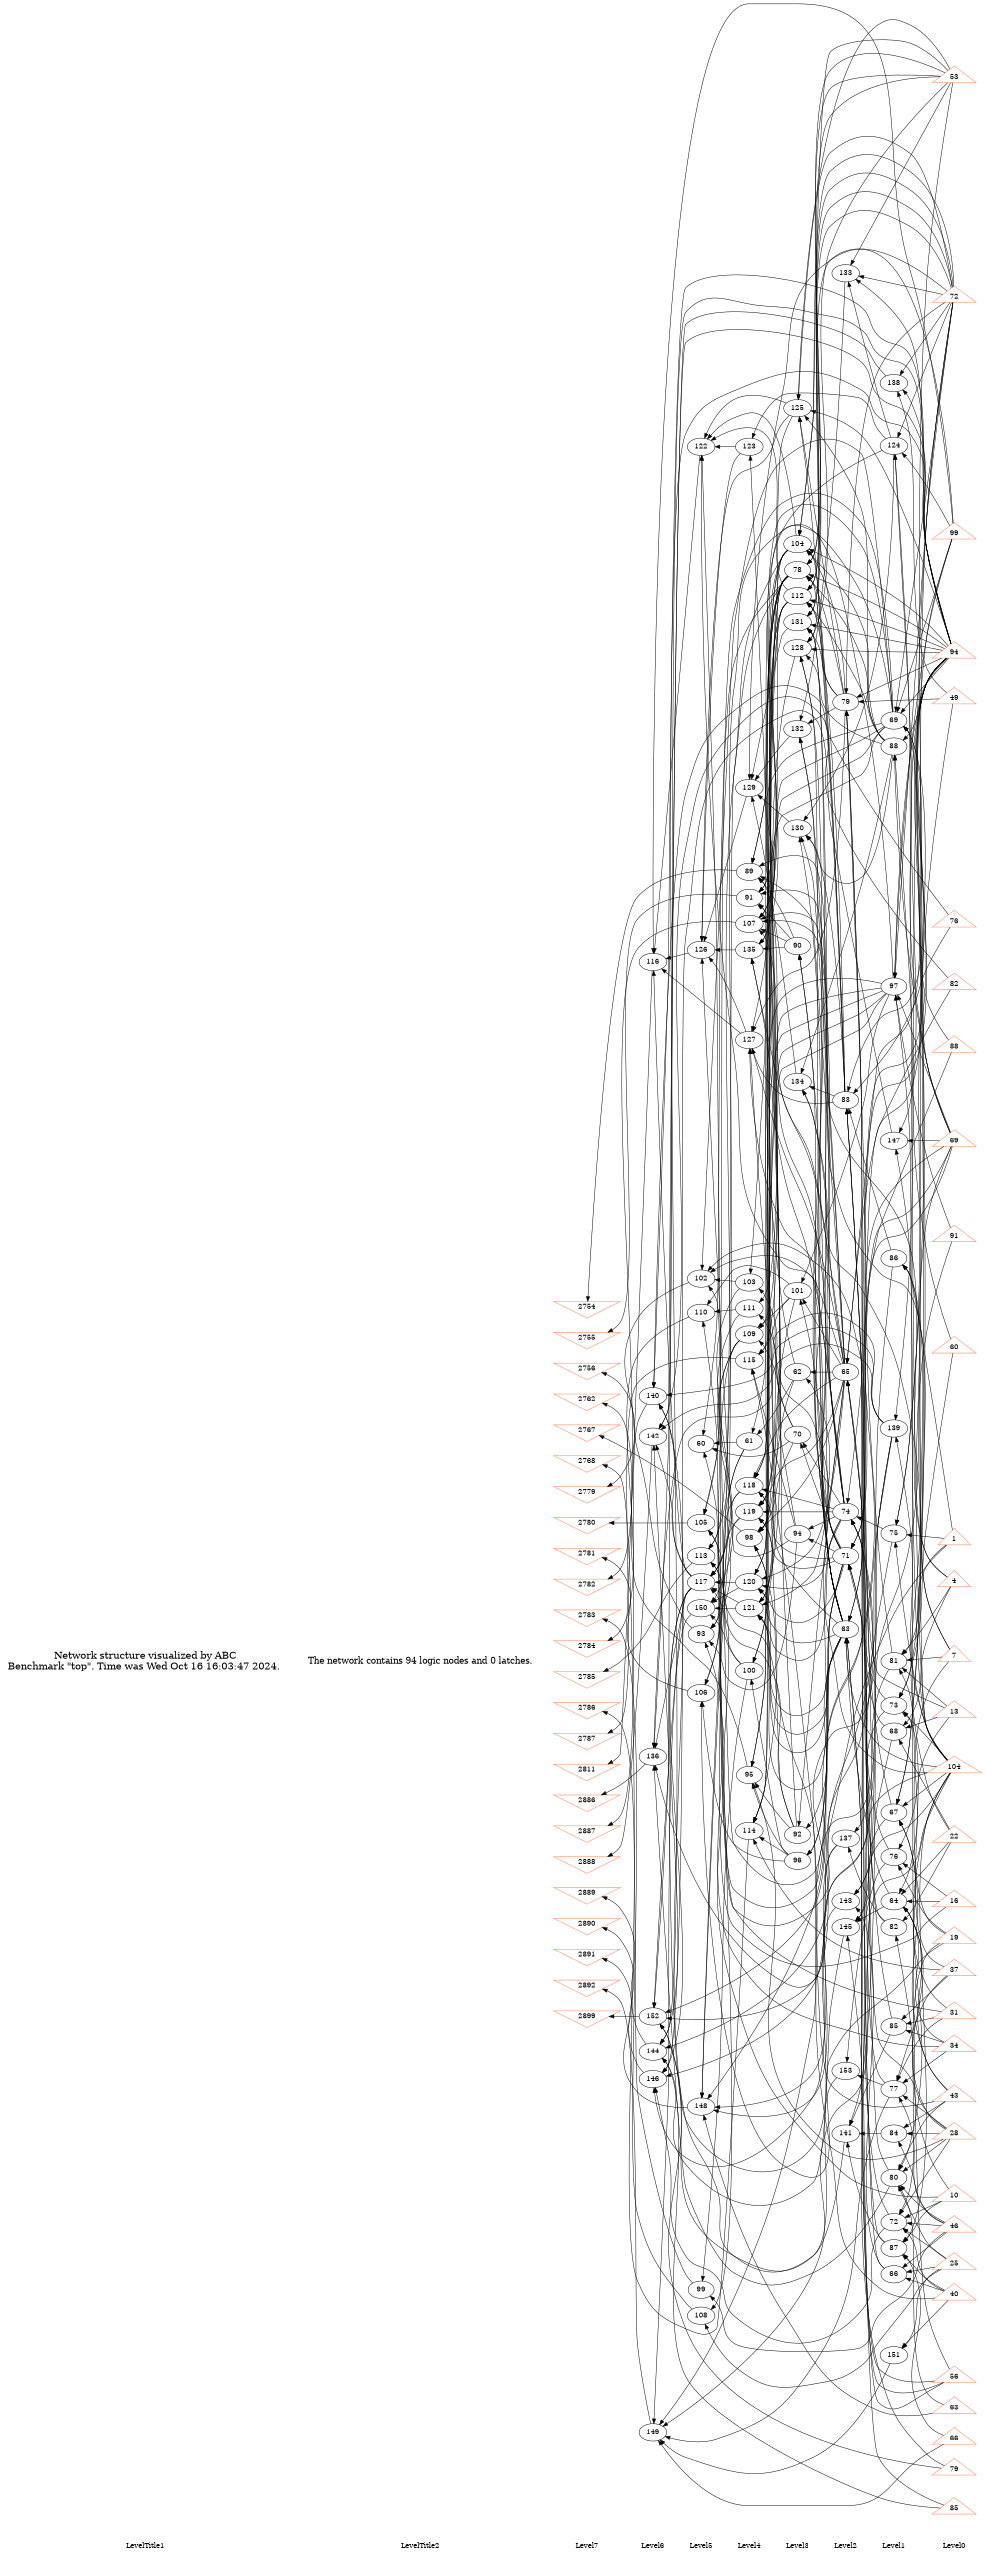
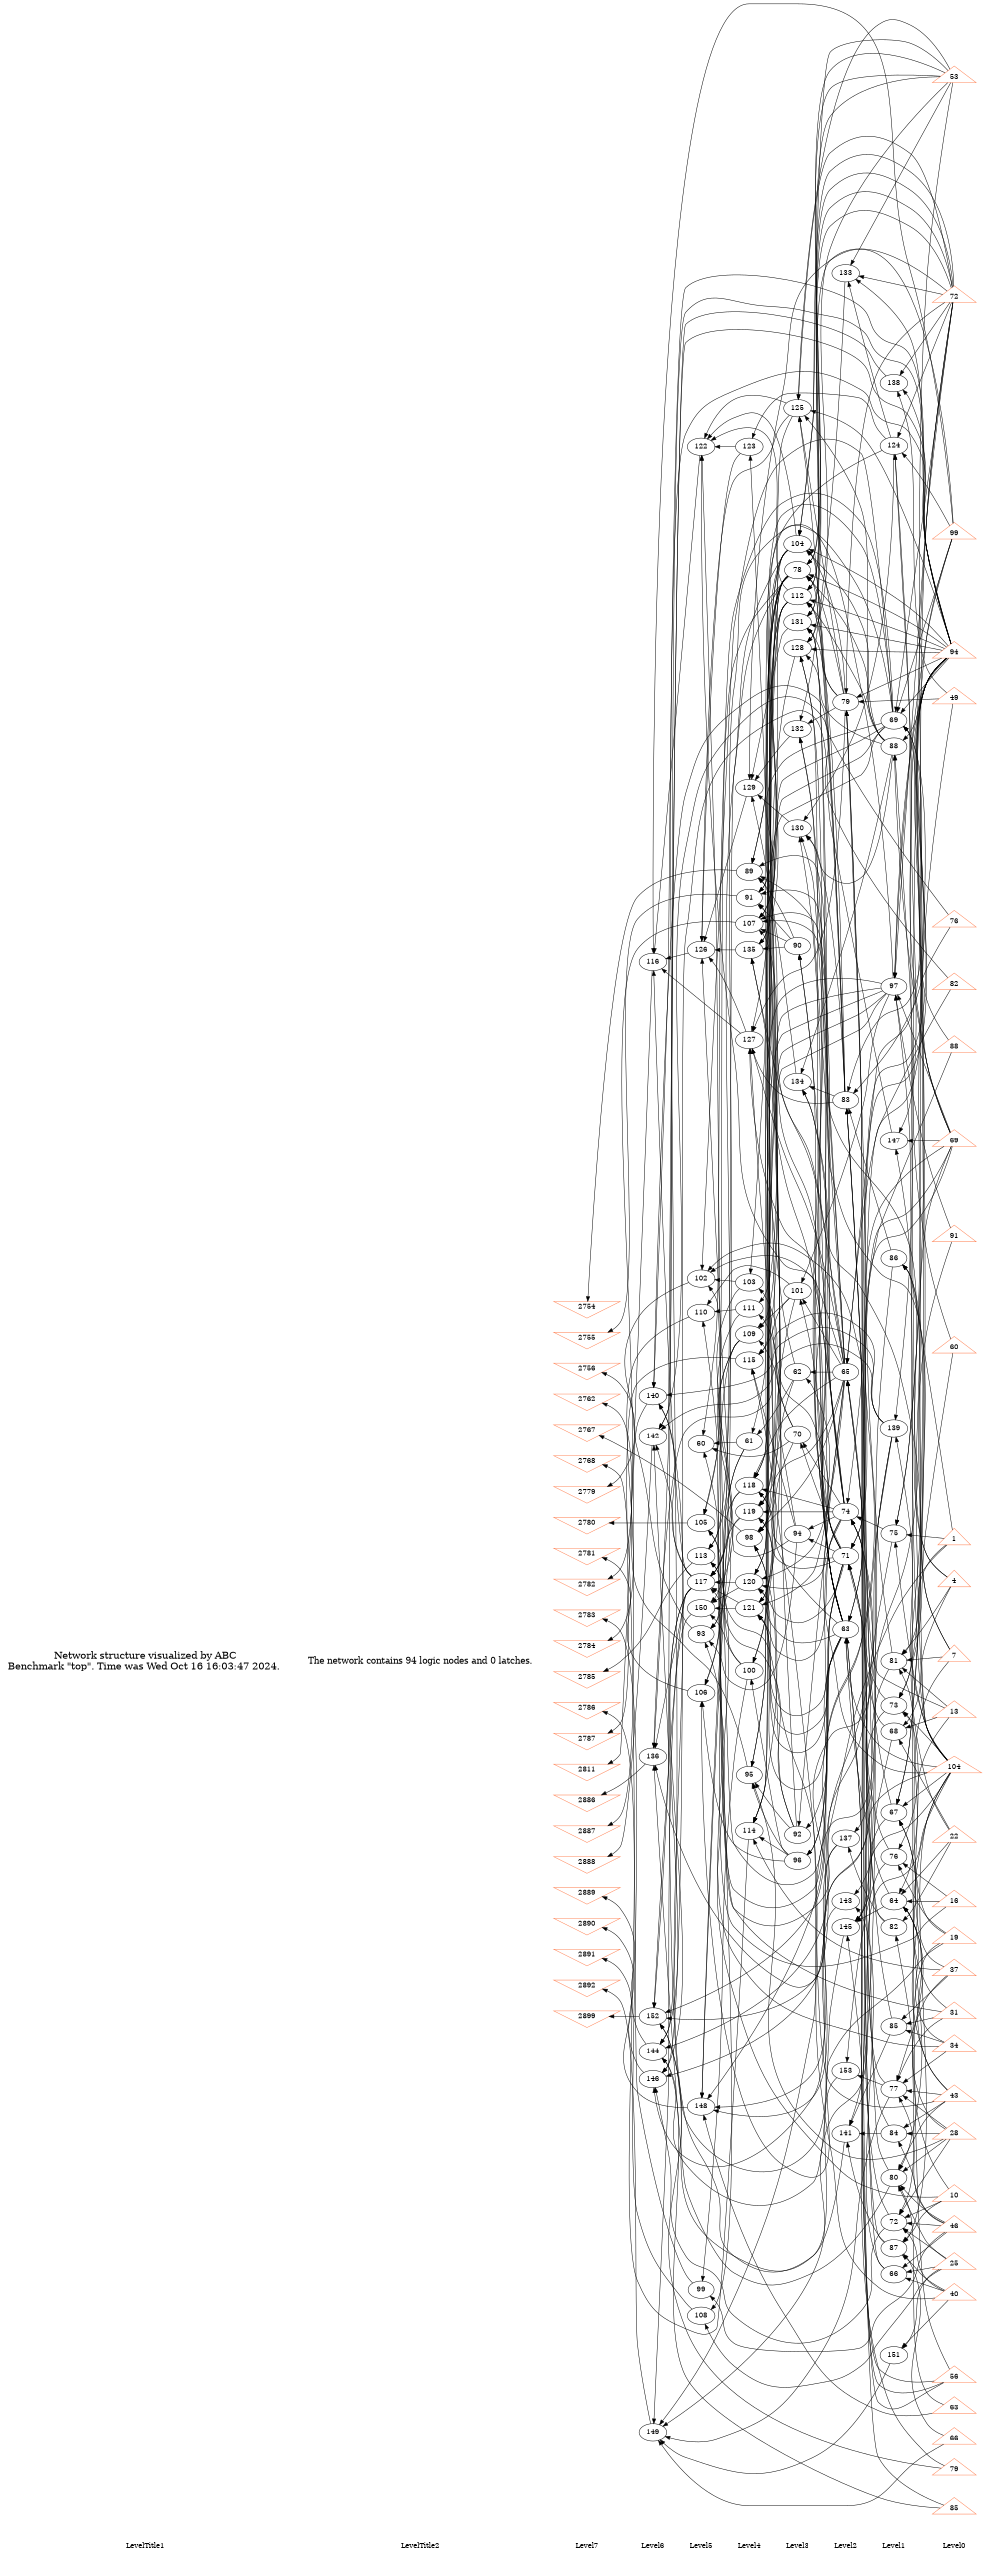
edge "28" -> "83": now "84" -> "83"
edge "67" -> "143": now "67" -> "145"
edge "43" -> "77": added
